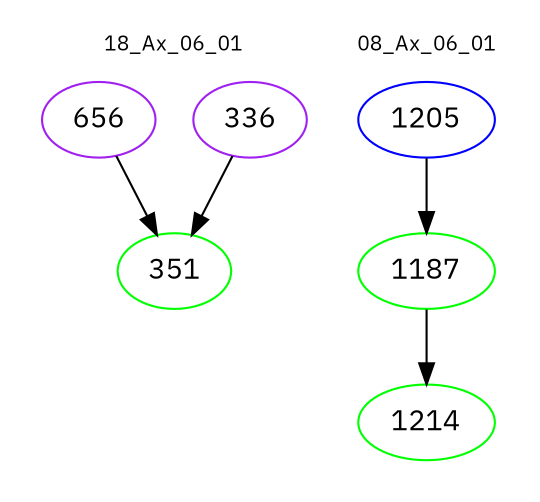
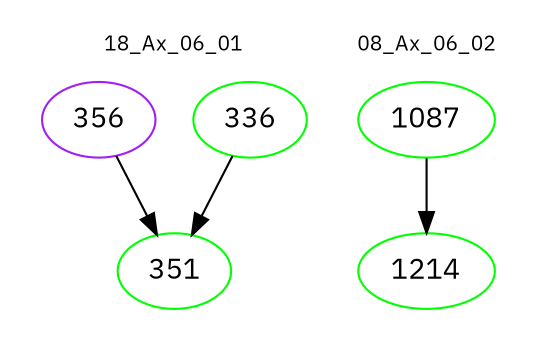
cluster "08_Ax_06_01": label "08_Ax_06_01" -> "08_Ax_06_02"
node "656": label "656" -> "356"
node "336": color purple -> green
node "1205": removed
node "1187": label "1187" -> "1087"
